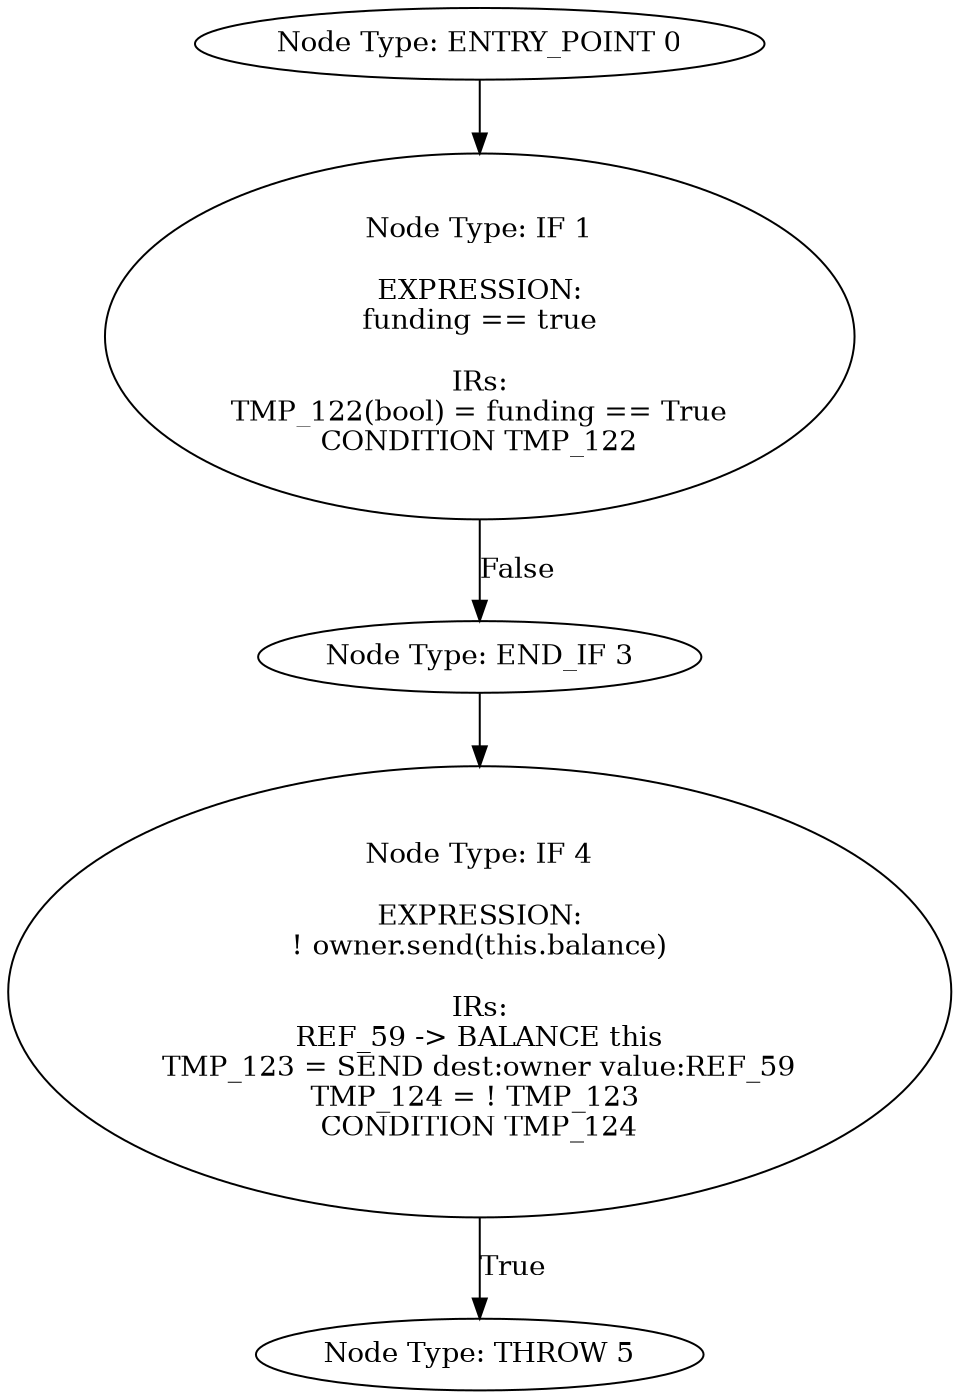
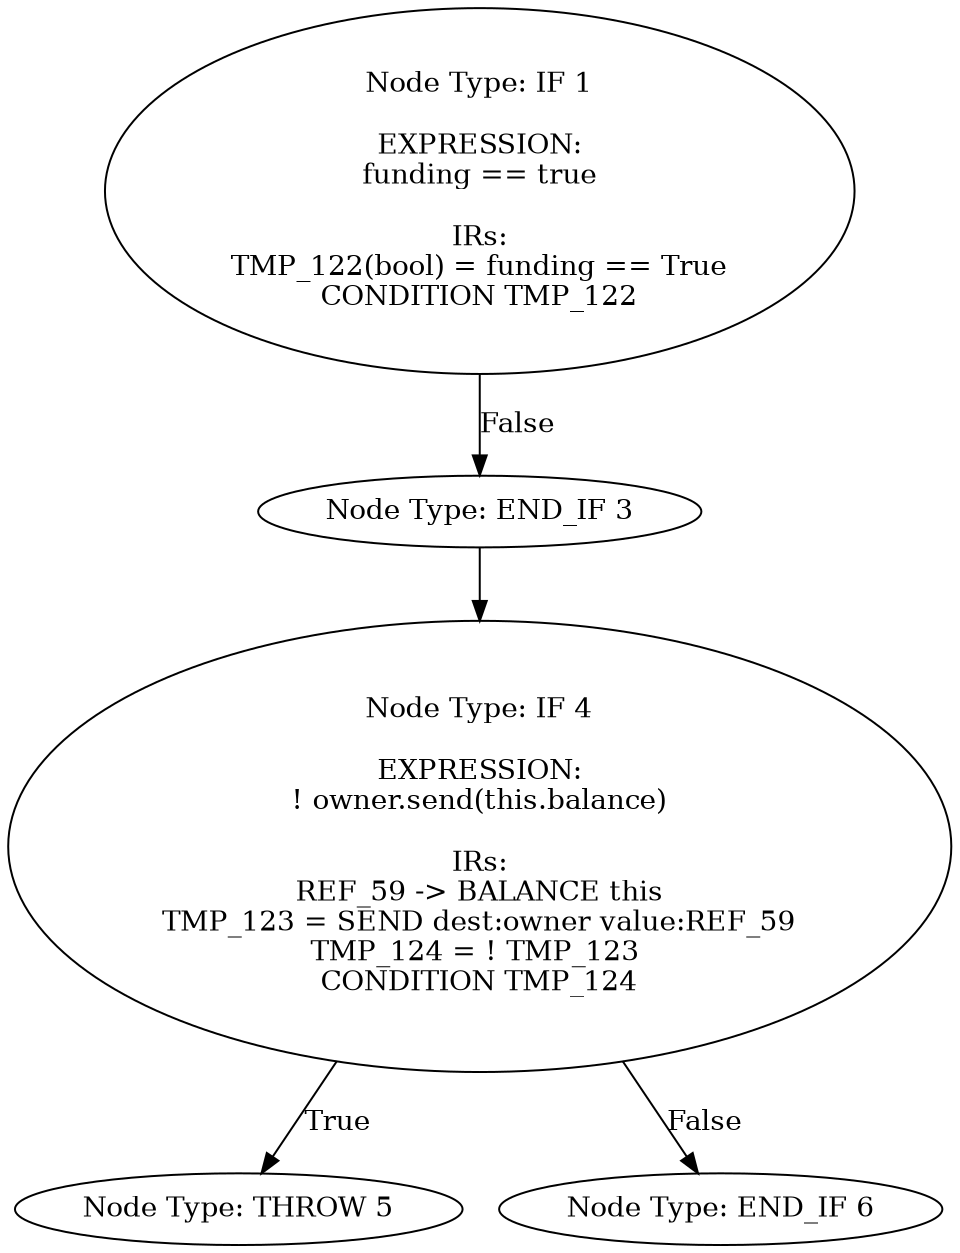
node "Node Type: ENTRY_POINT 0": removed
node "Node Type: END_IF 6": added
